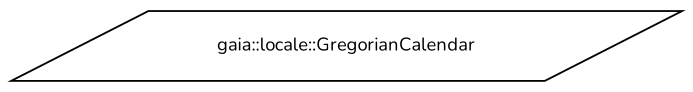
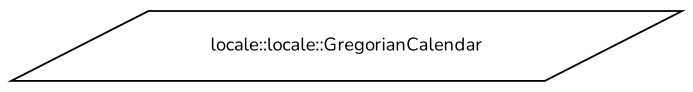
node "gaia::locale::GregorianCalendar": label "gaia::locale::GregorianCalendar" -> "locale::locale::GregorianCalendar"
